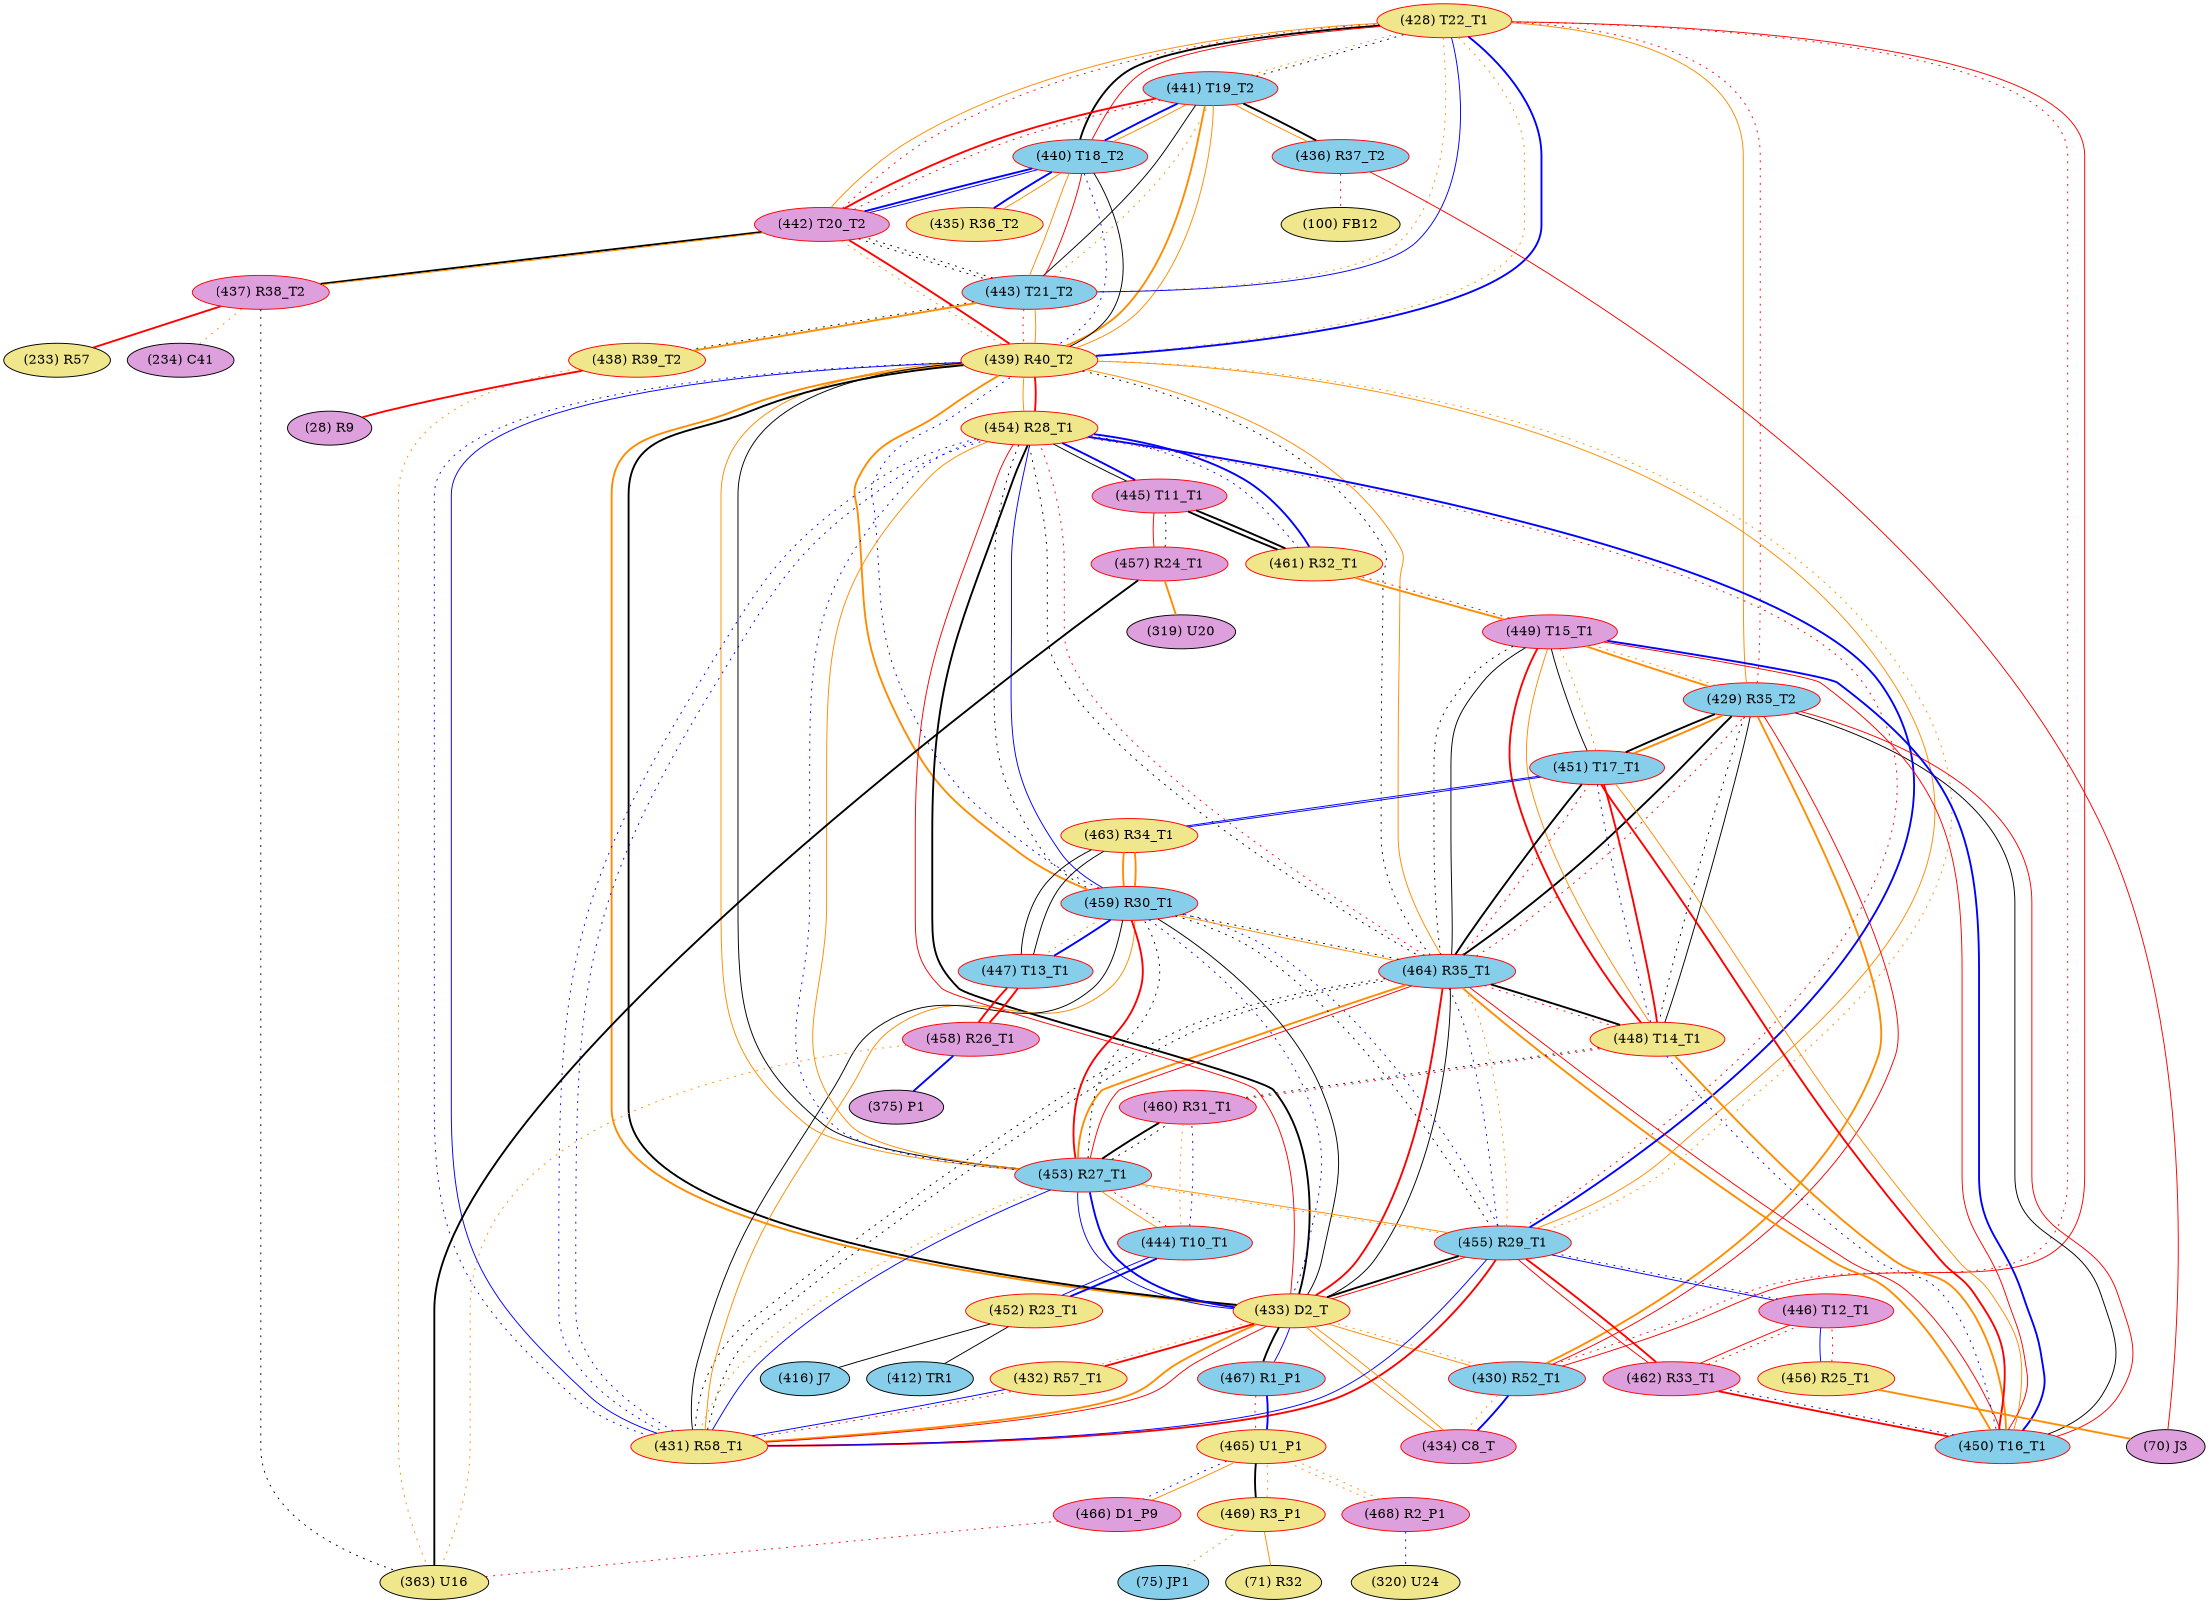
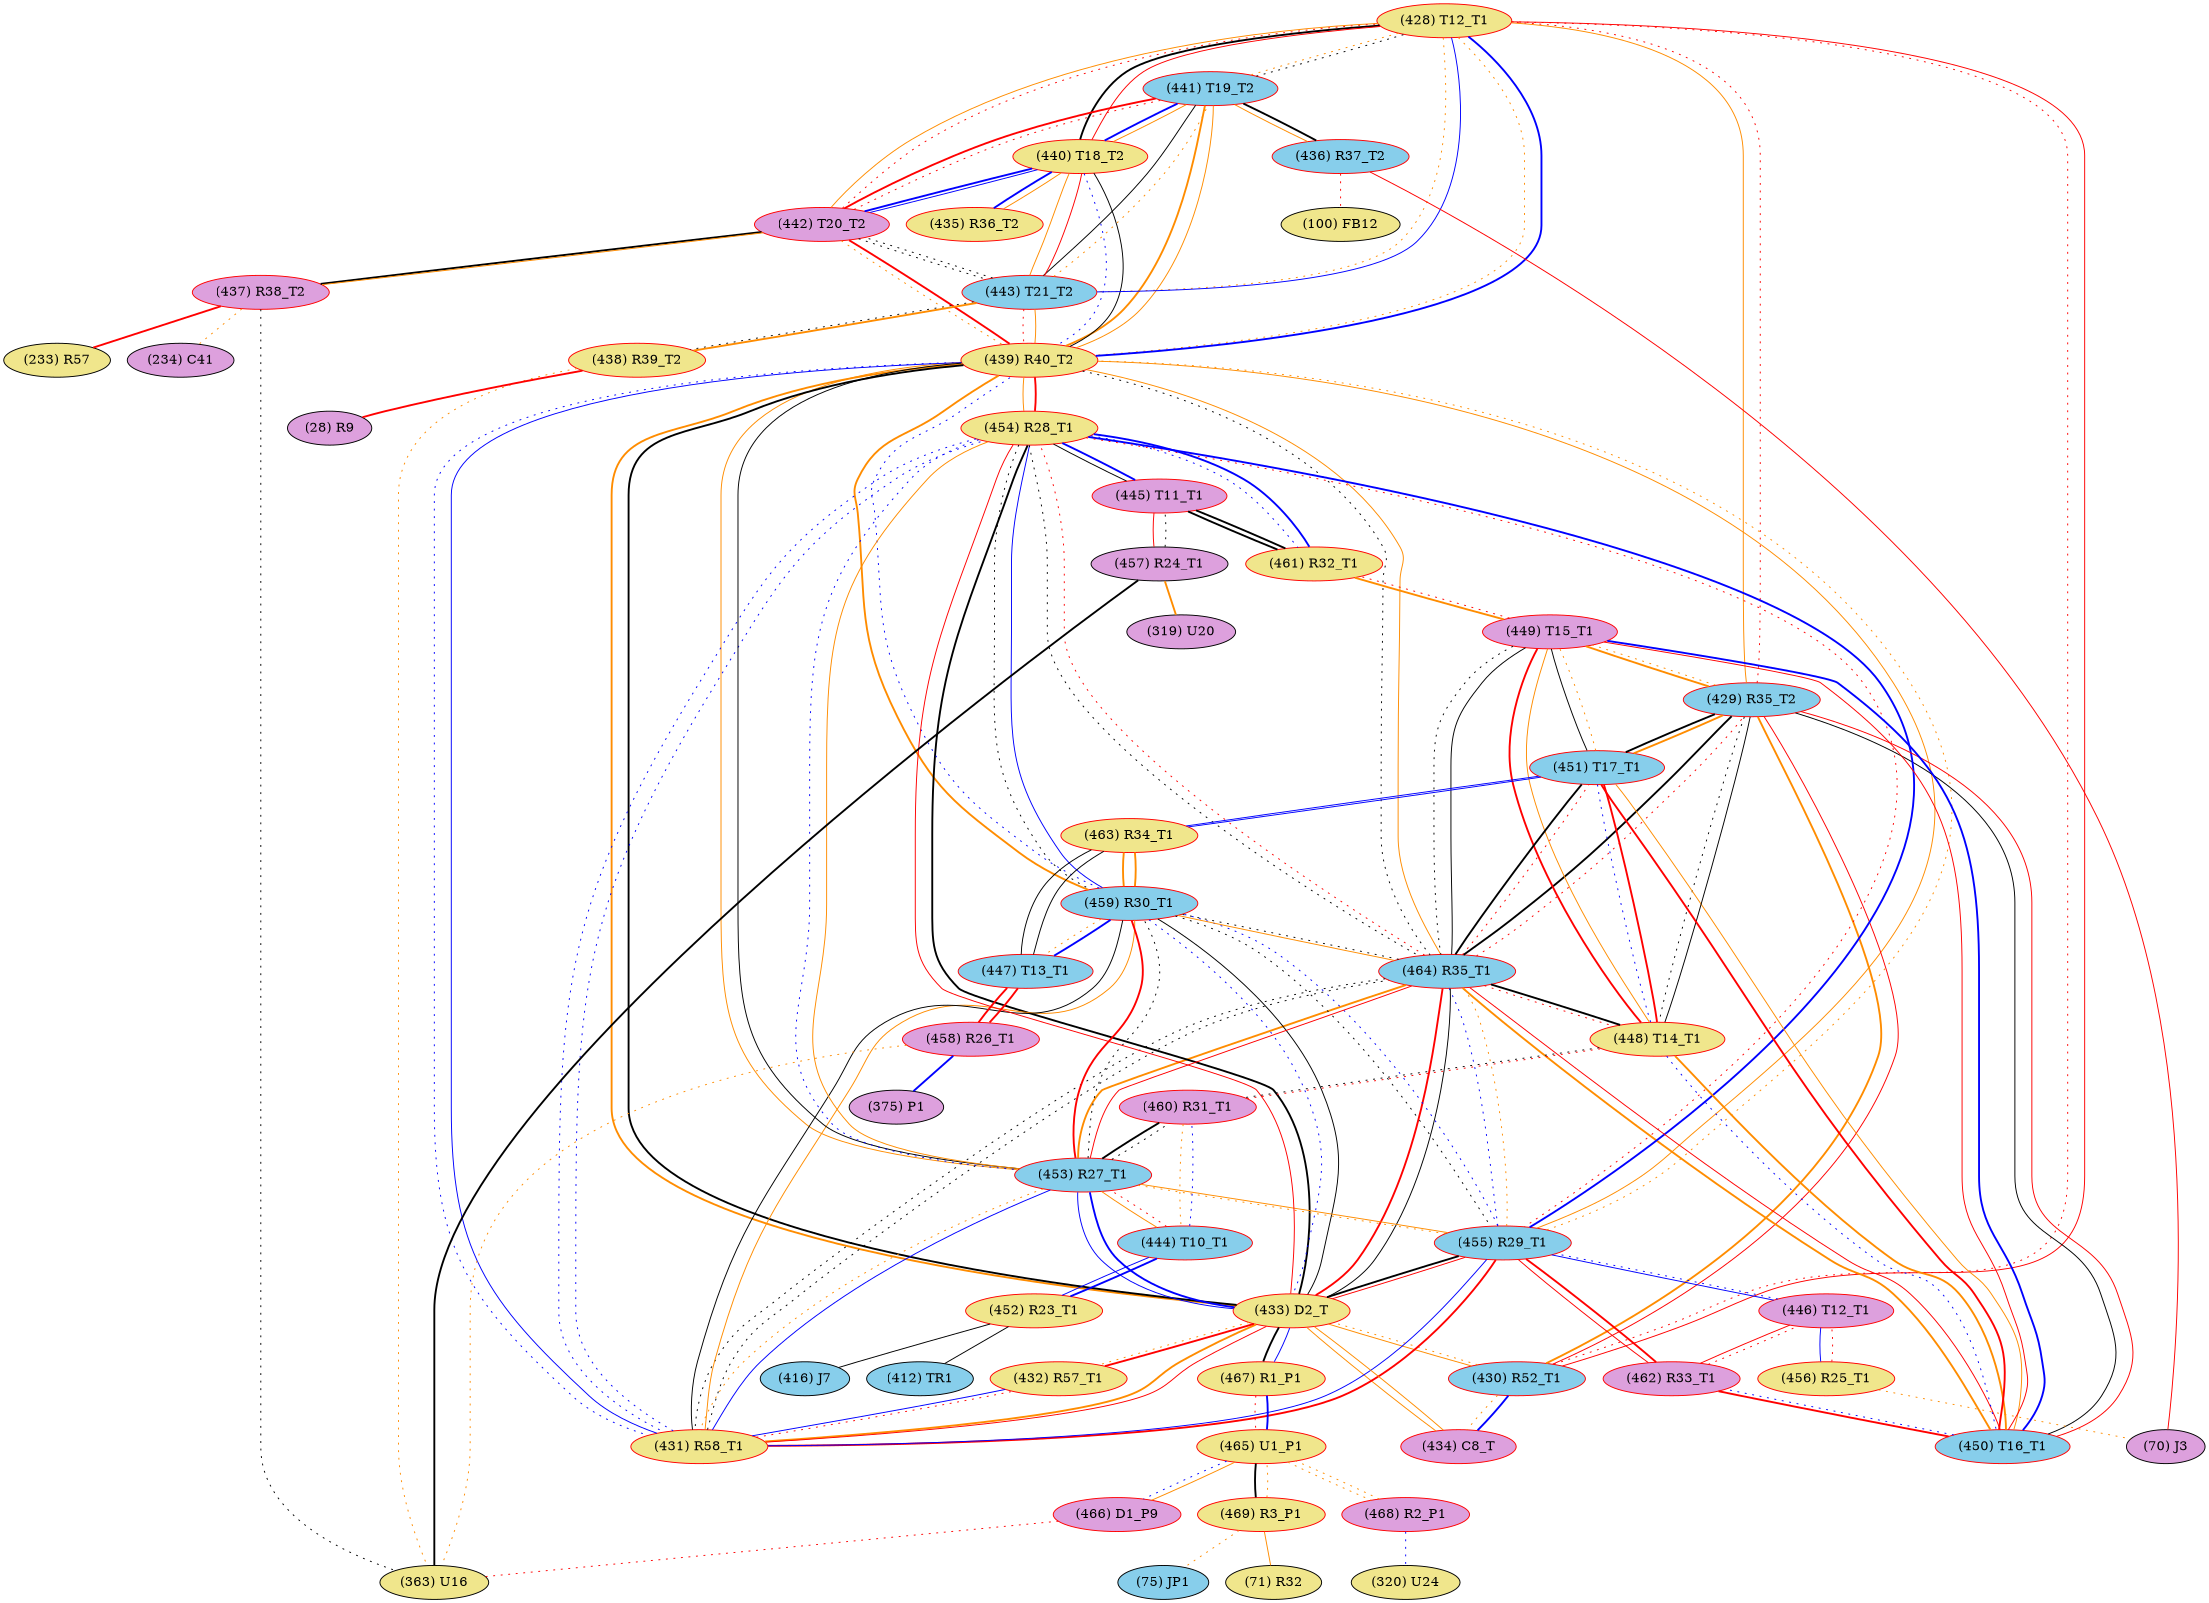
node "(428) T22_T1": label "(428) T22_T1" -> "(428) T12_T1"
node "(440) T18_T2": fillcolor skyblue -> khaki
node "(457) R24_T1": color red -> black
node "(467) R1_P1": fillcolor skyblue -> khaki
edge "(456) R25_T1" -- "(70) J3": style bold -> dotted
